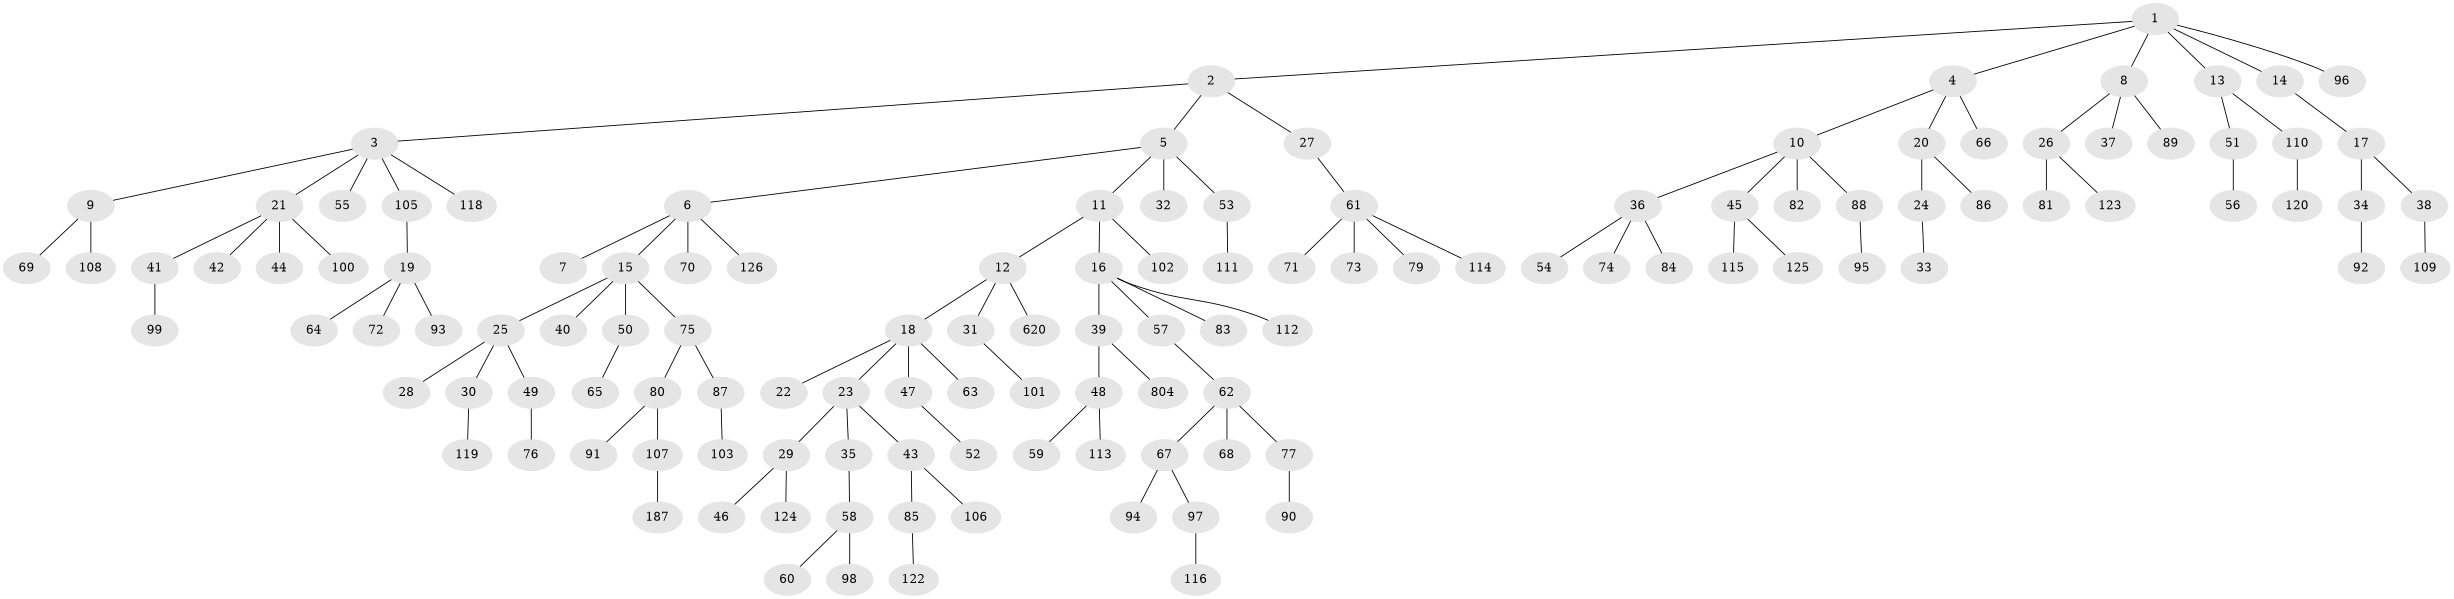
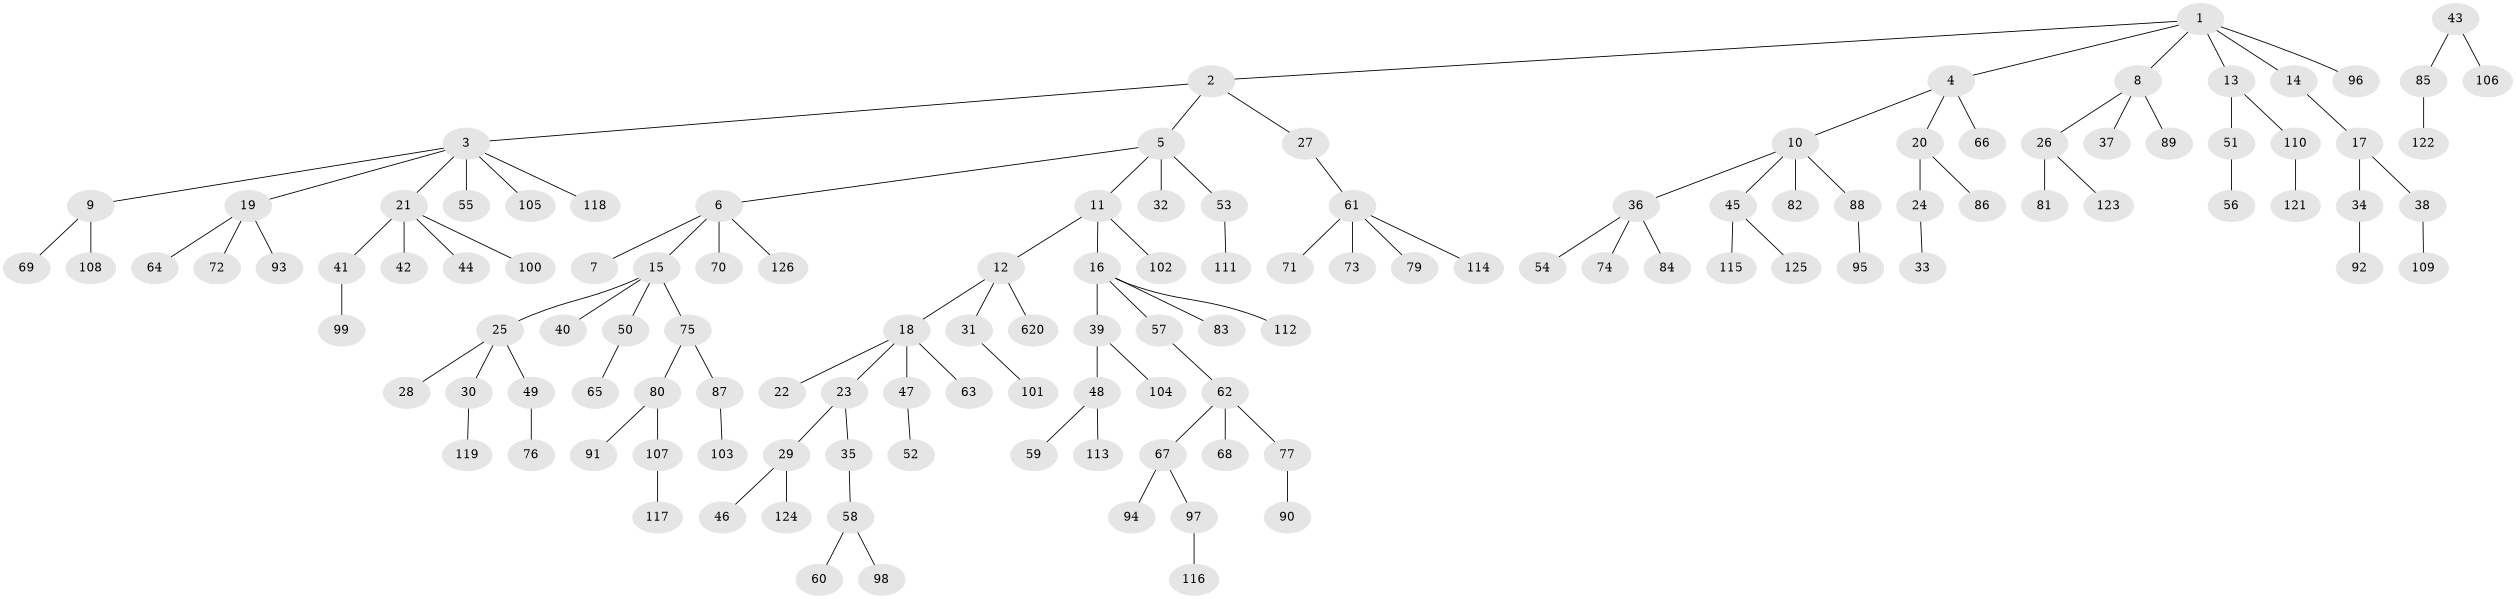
node "120": label "120" -> "121"
edge "105" -- "19": now "3" -- "19"
node "804": label "804" -> "104"
edge "23" -- "43": removed
node "187": label "187" -> "117"
